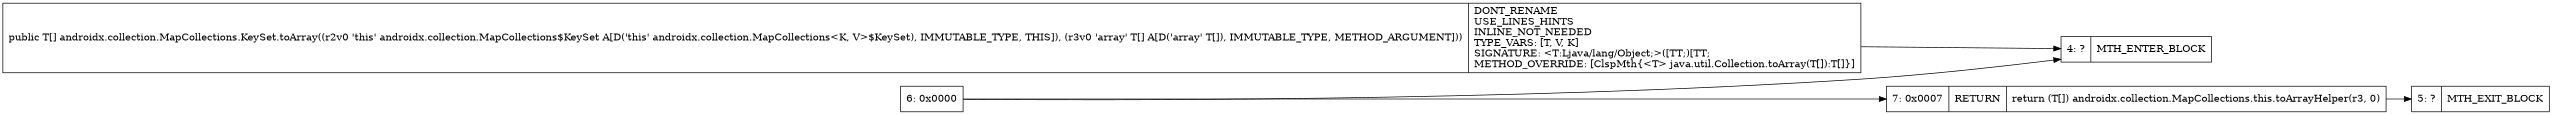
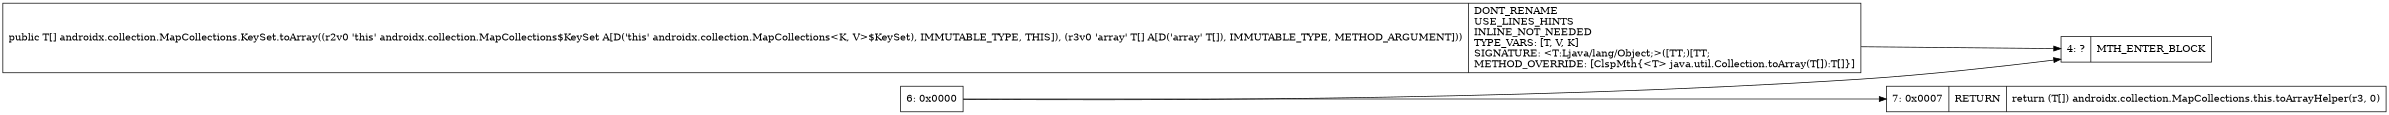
node "5: ?": removed
